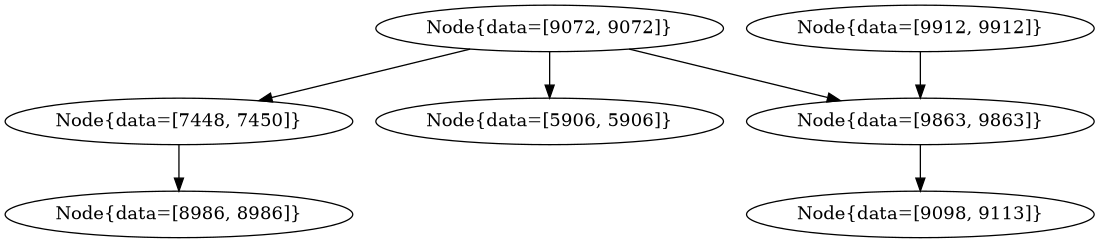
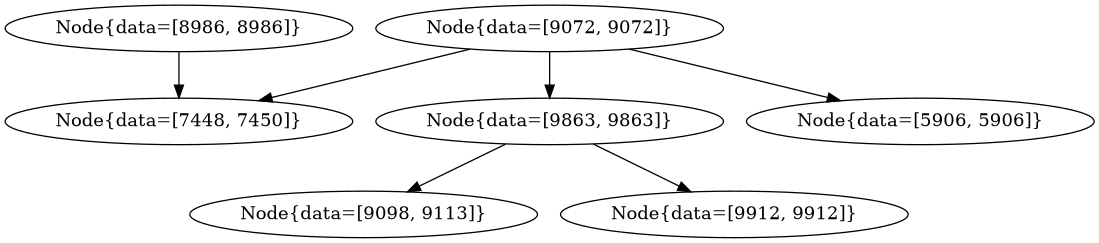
edge "Node{data=[9912, 9912]}" -> "Node{data=[9863, 9863]}": reversed
edge "Node{data=[7448, 7450]}" -> "Node{data=[8986, 8986]}": reversed
